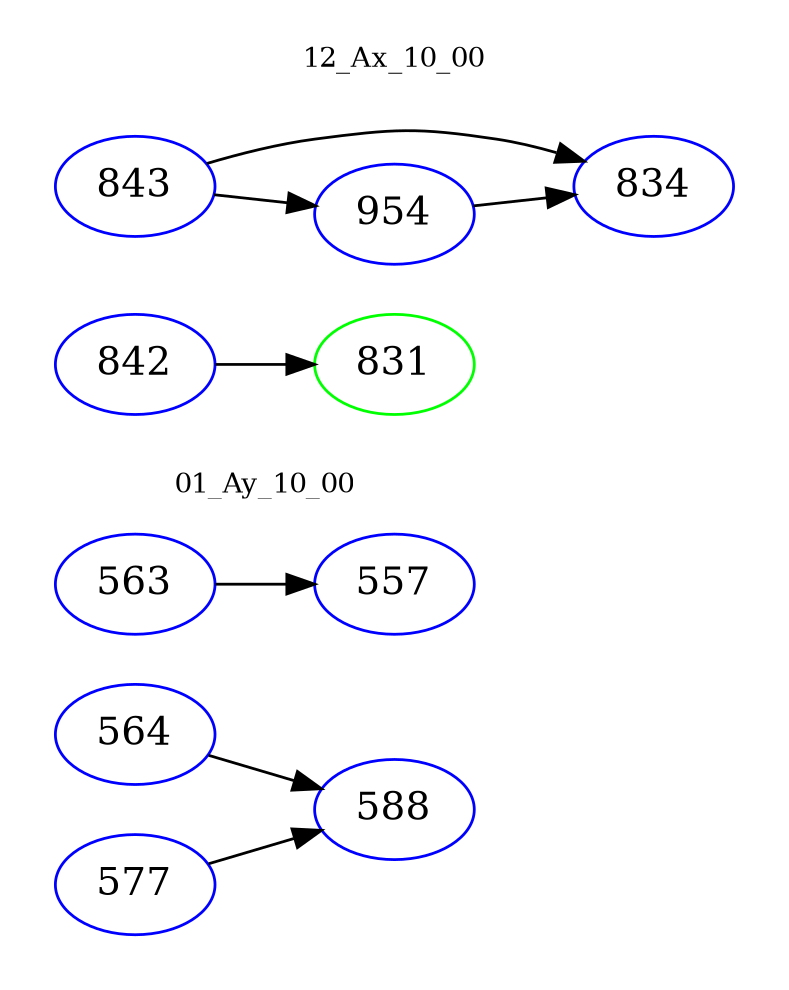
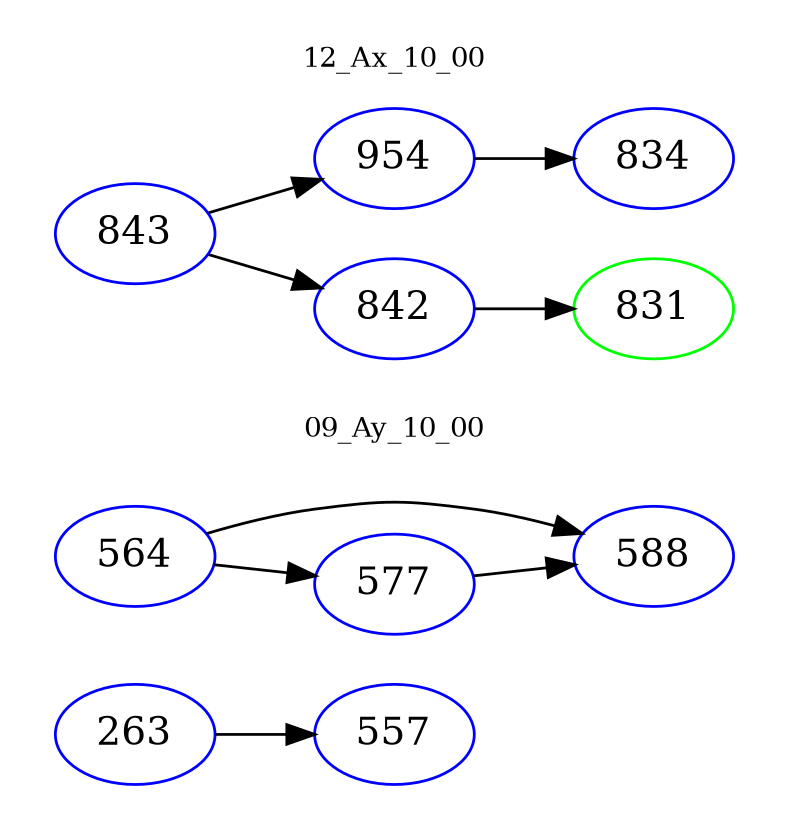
edge "843" -> "834": now "843" -> "842"
cluster "01_Ay_10_00": label "01_Ay_10_00" -> "09_Ay_10_00"
edge "564" -> "577": added
node "563": label "563" -> "263"
